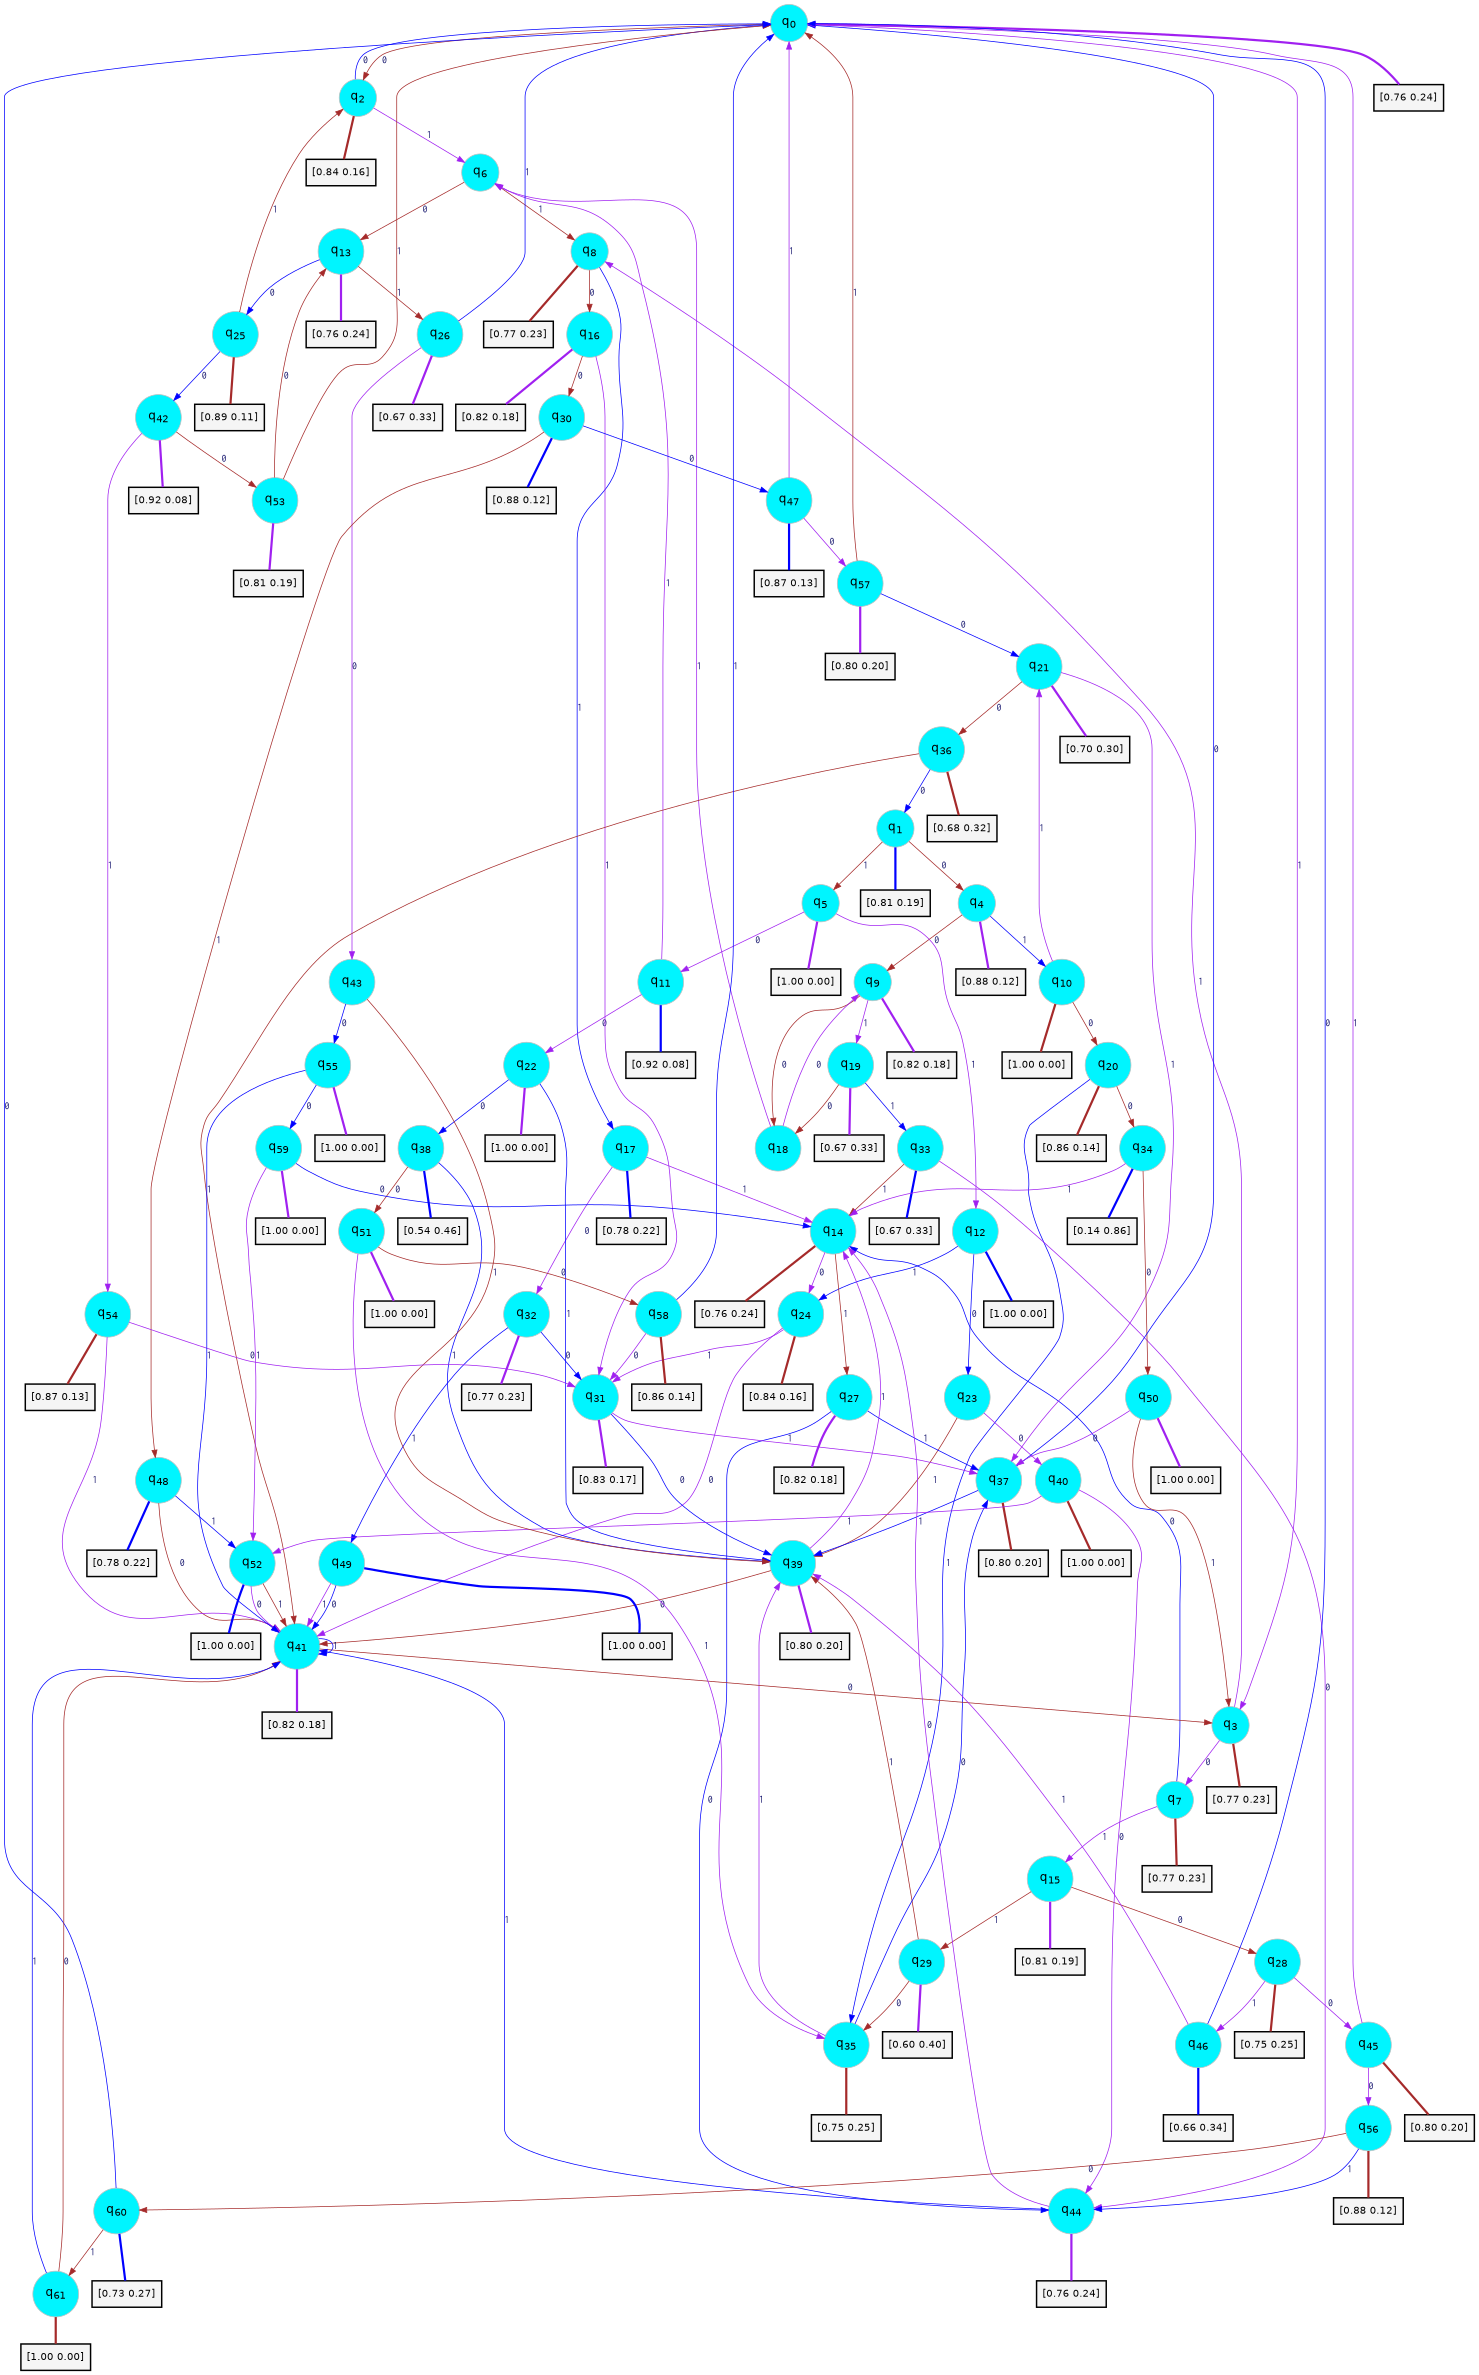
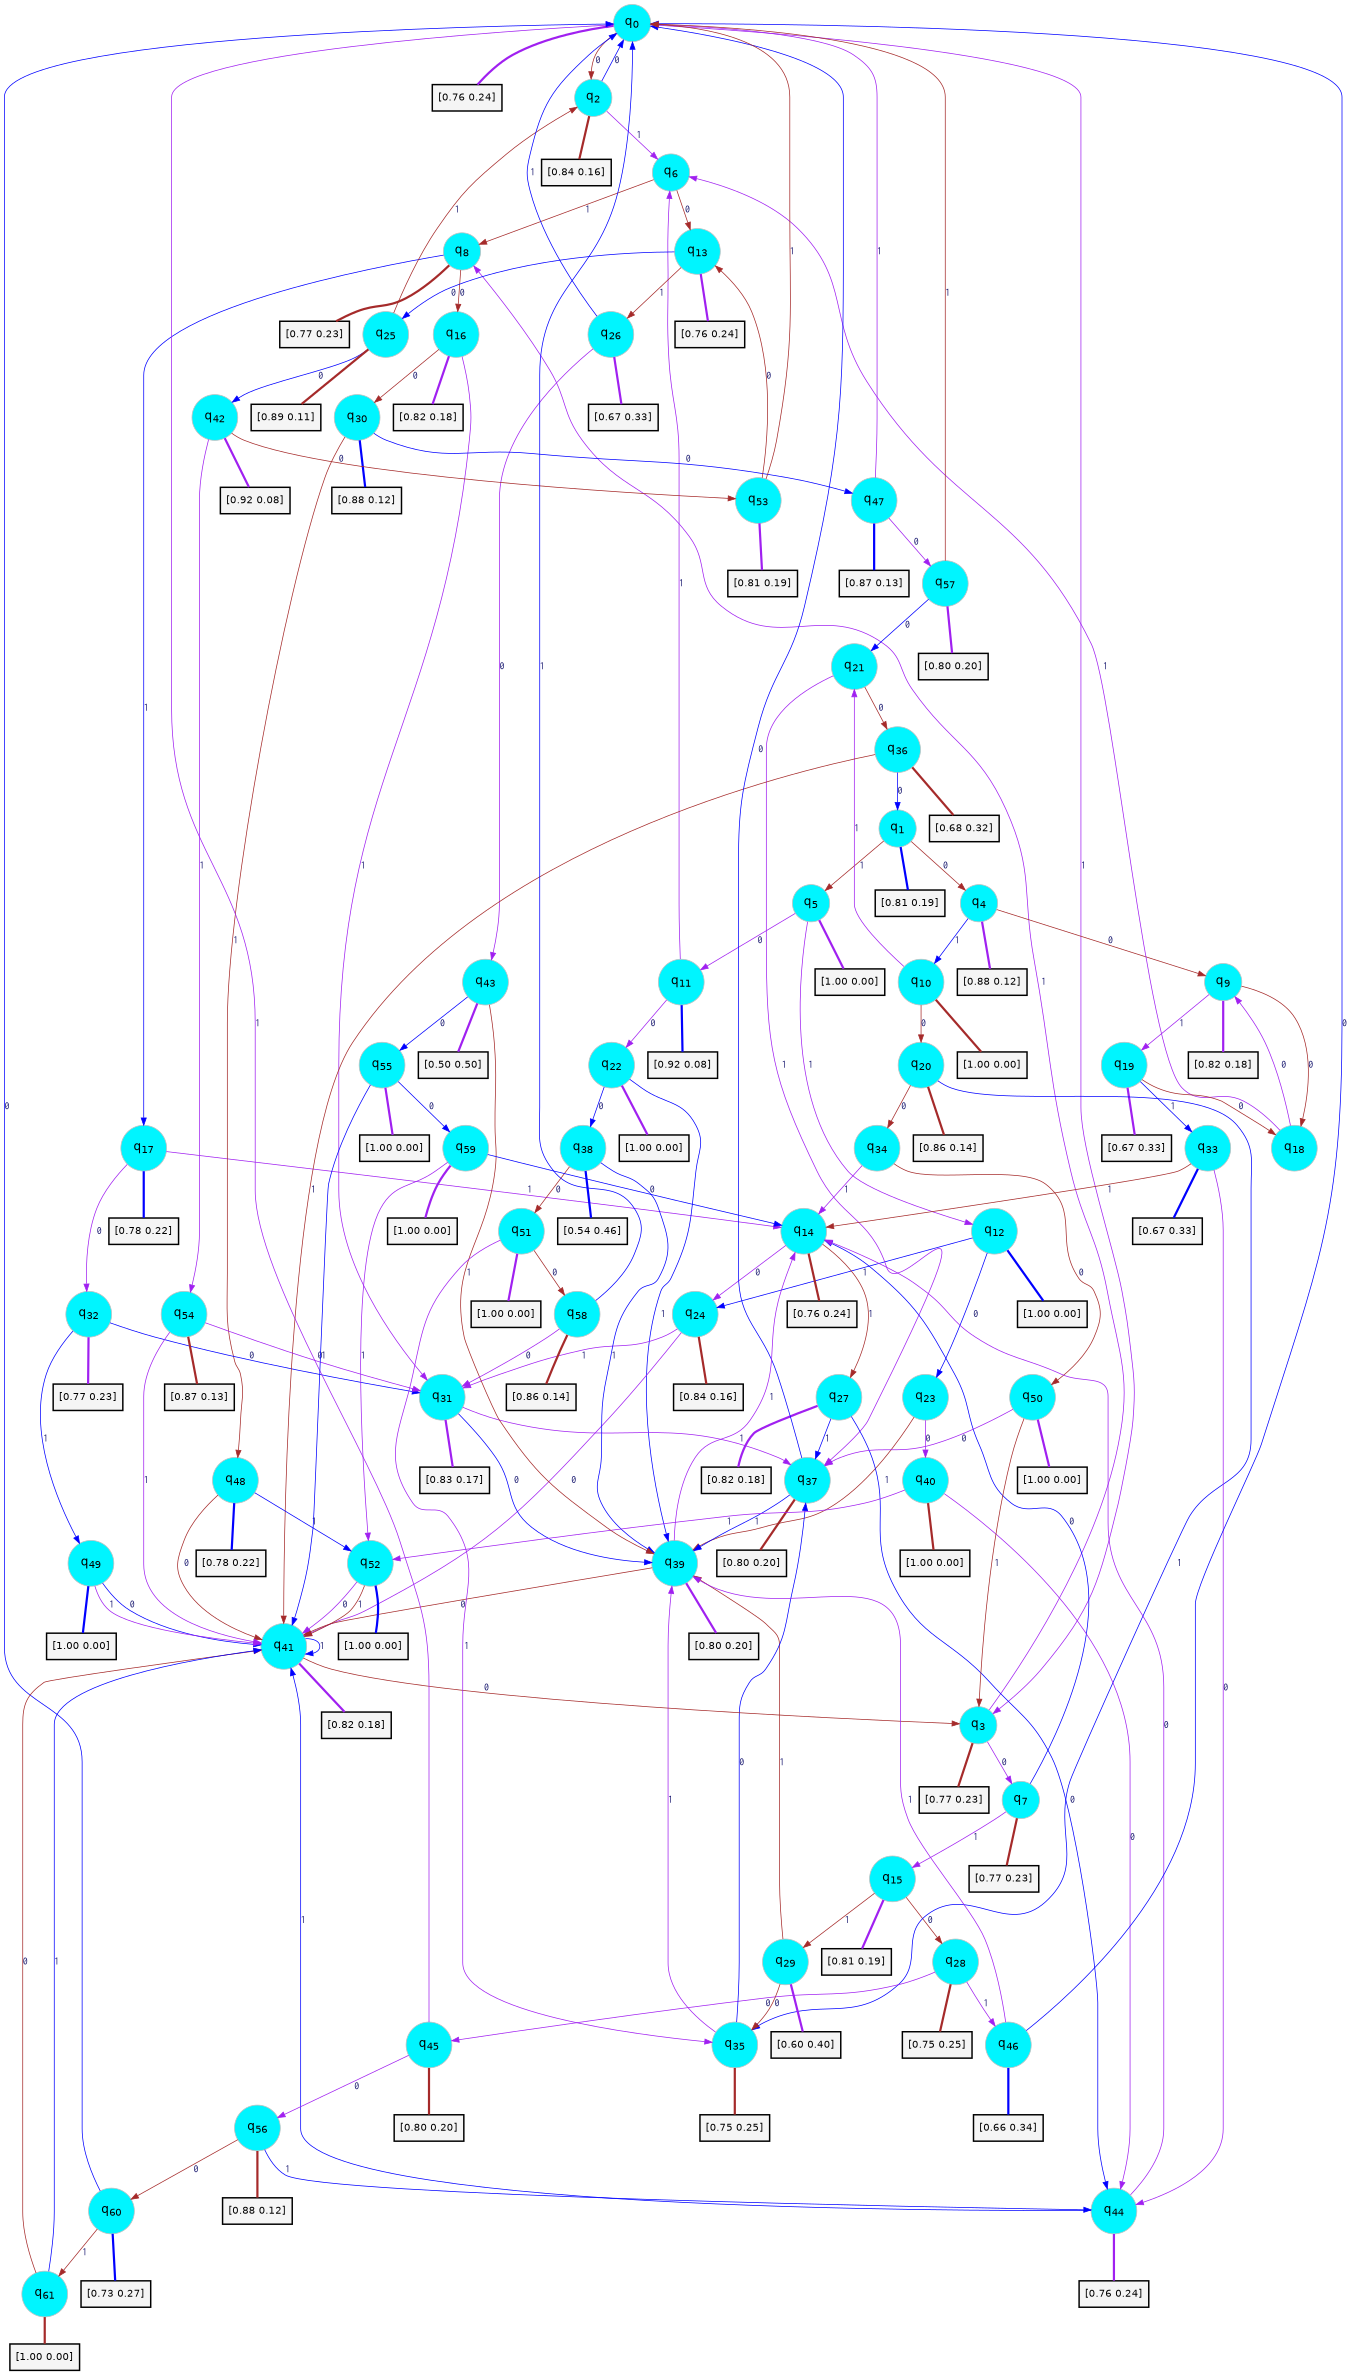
node "[0.70 0.30]": removed
node "[0.50 0.50]": added
node "[0.14 0.86]": removed
